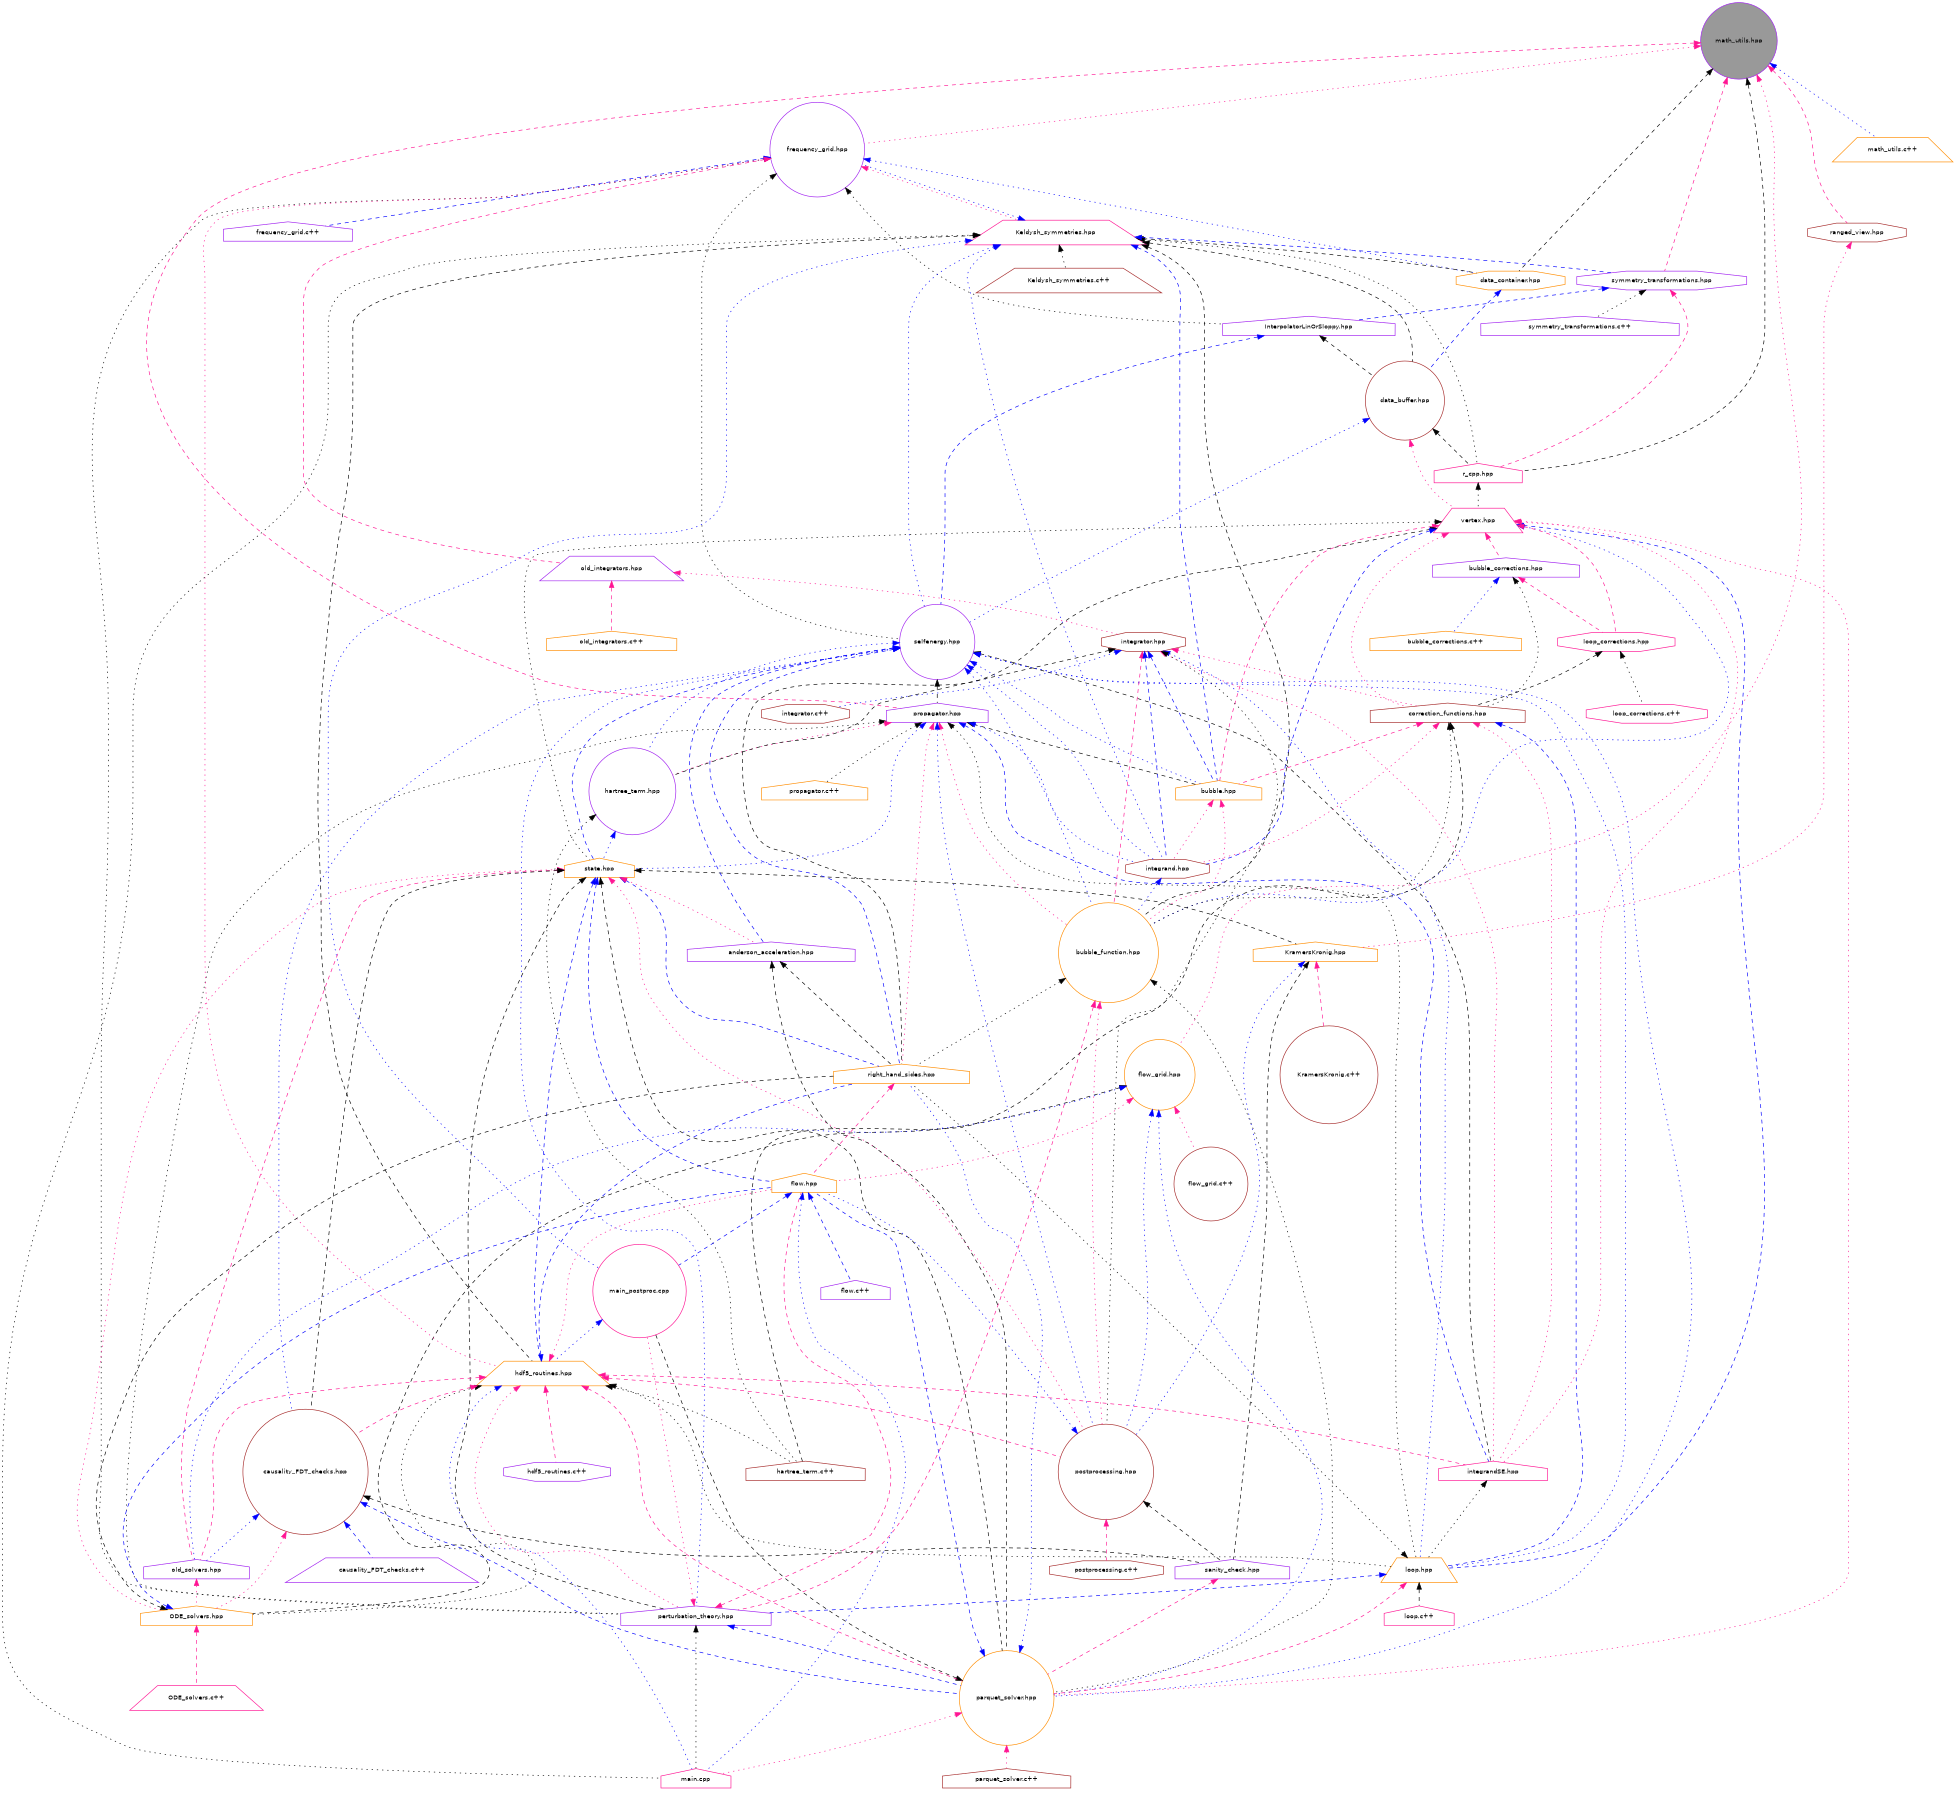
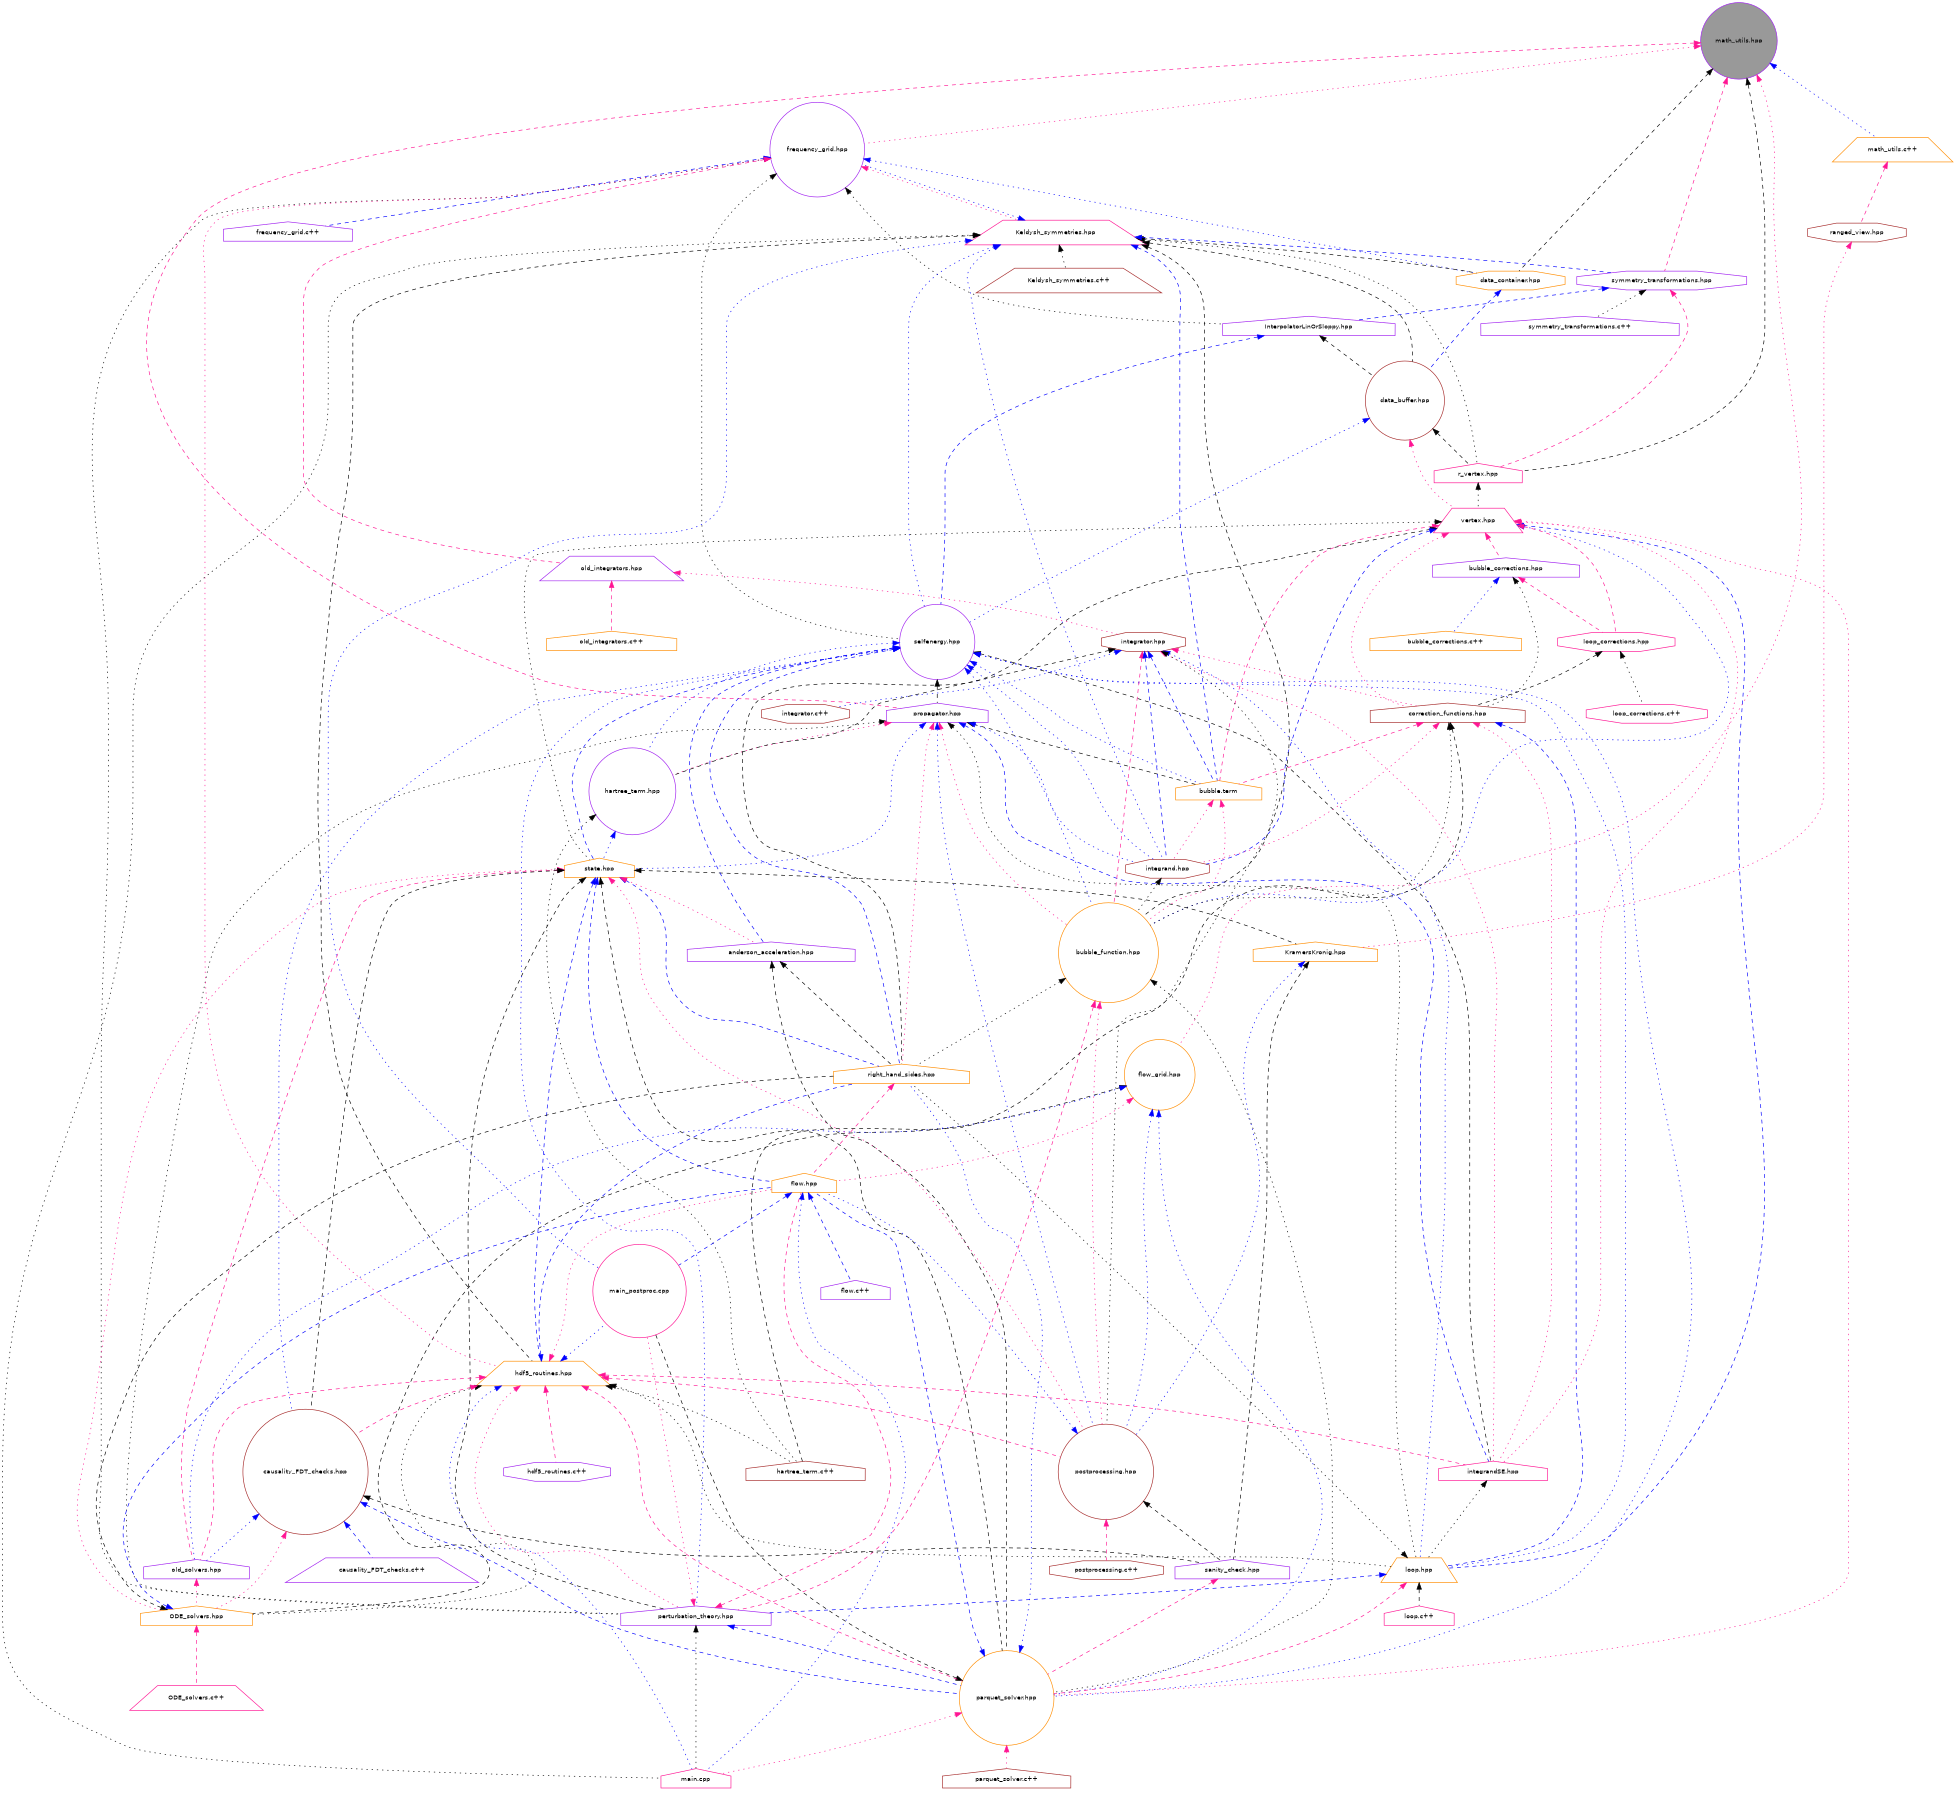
edge "ranged_view.hpp" -> "math_utils.hpp": now "ranged_view.hpp" -> "math_utils.c++"
node "r_cpp.hpp": label "r_cpp.hpp" -> "r_vertex.hpp"
node "propagator.c++": removed
node "bubble.hpp": label "bubble.hpp" -> "bubble.term"
edge "bubble_function.hpp" -> "integrand.hpp": color blue -> black
node "KramersKronig.c++": removed
node "flow_grid.c++": removed
edge "hdf5_routines.hpp" -> "main_postproc.cpp": reversed
